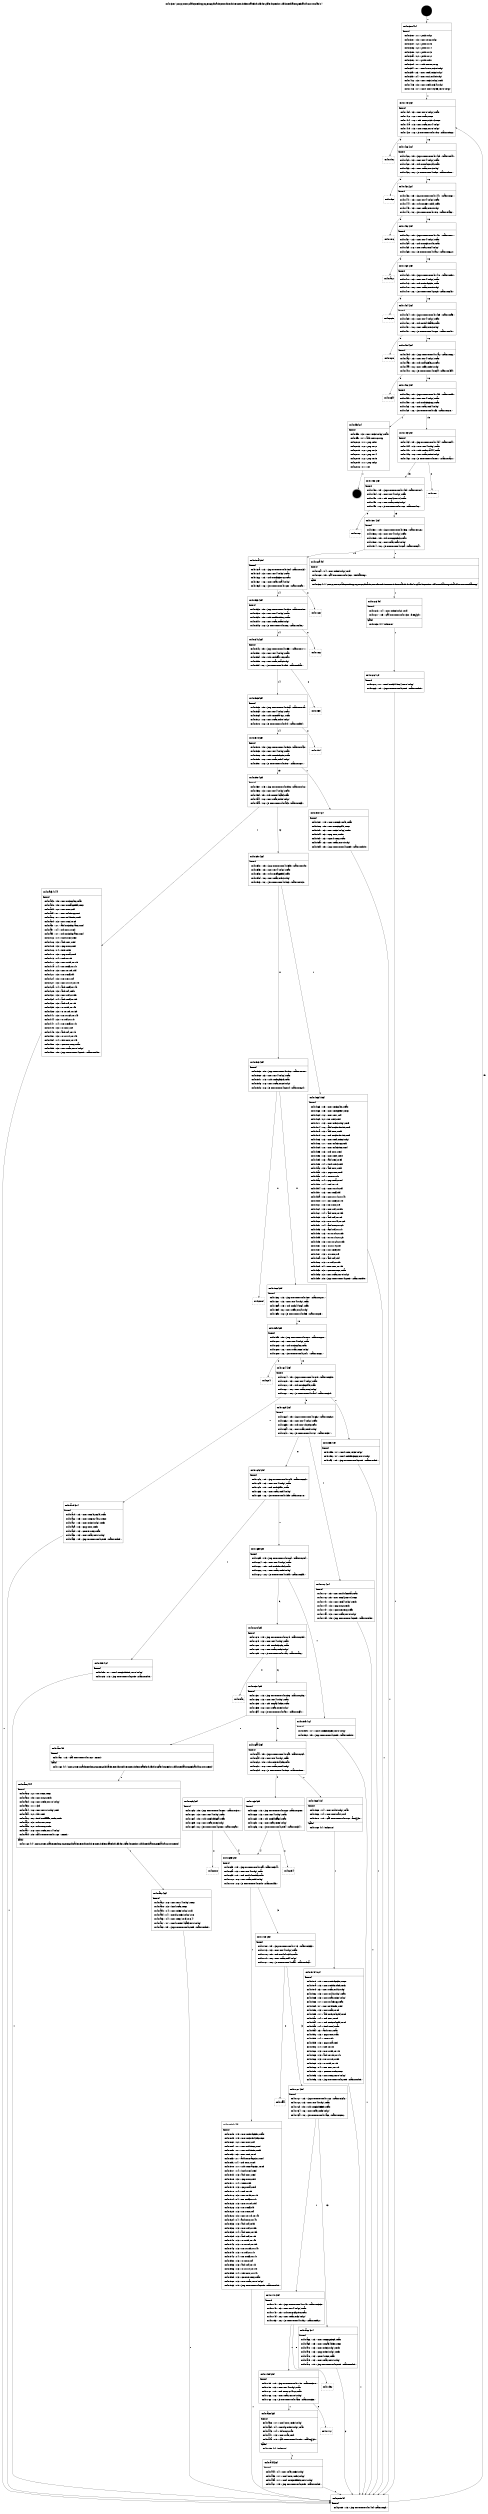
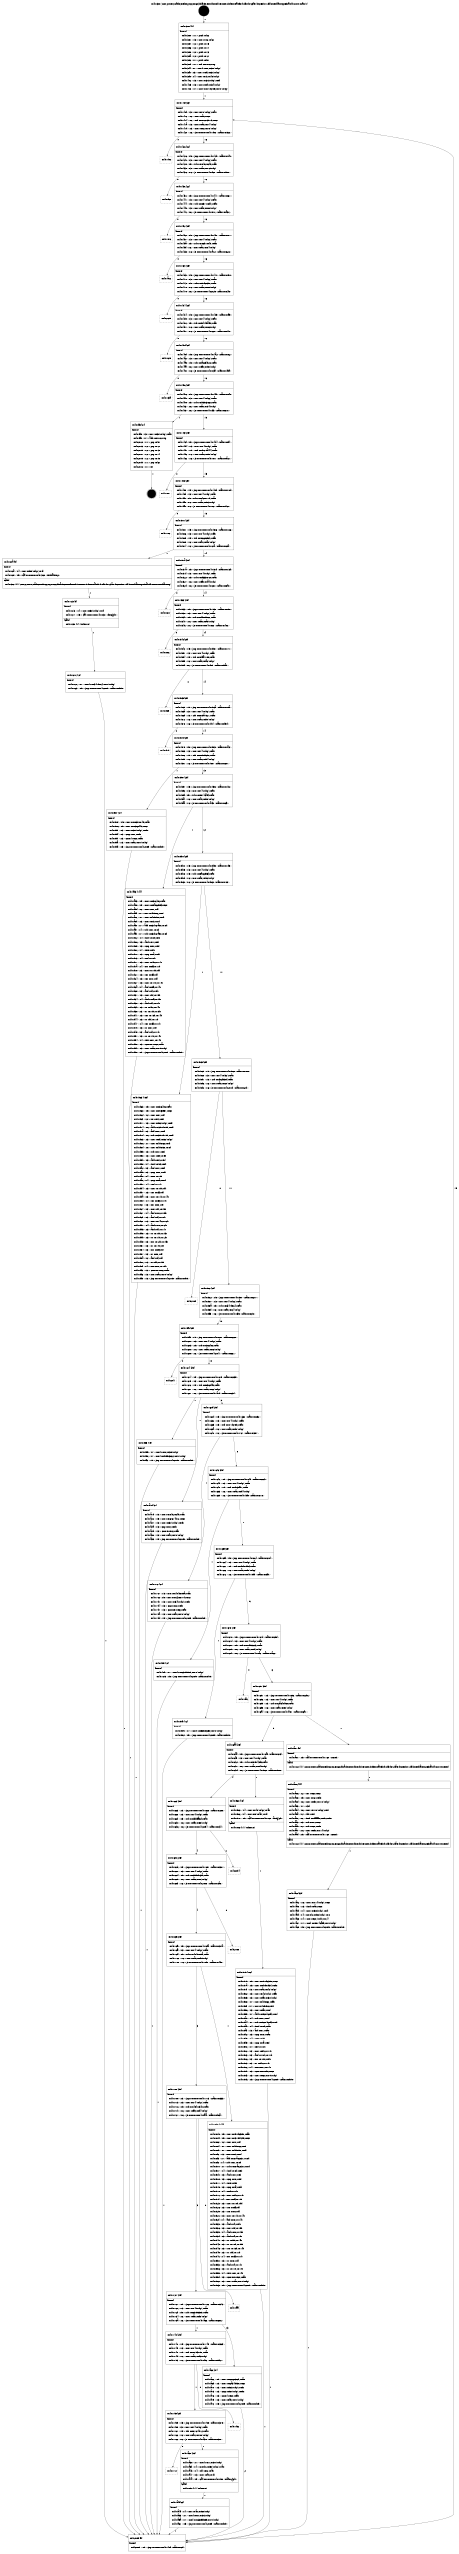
edge "0x4016c3 [25]" -> "0x4016f5 [25]": now "0x4016c3 [25]" -> "0x4016dc [25]"
